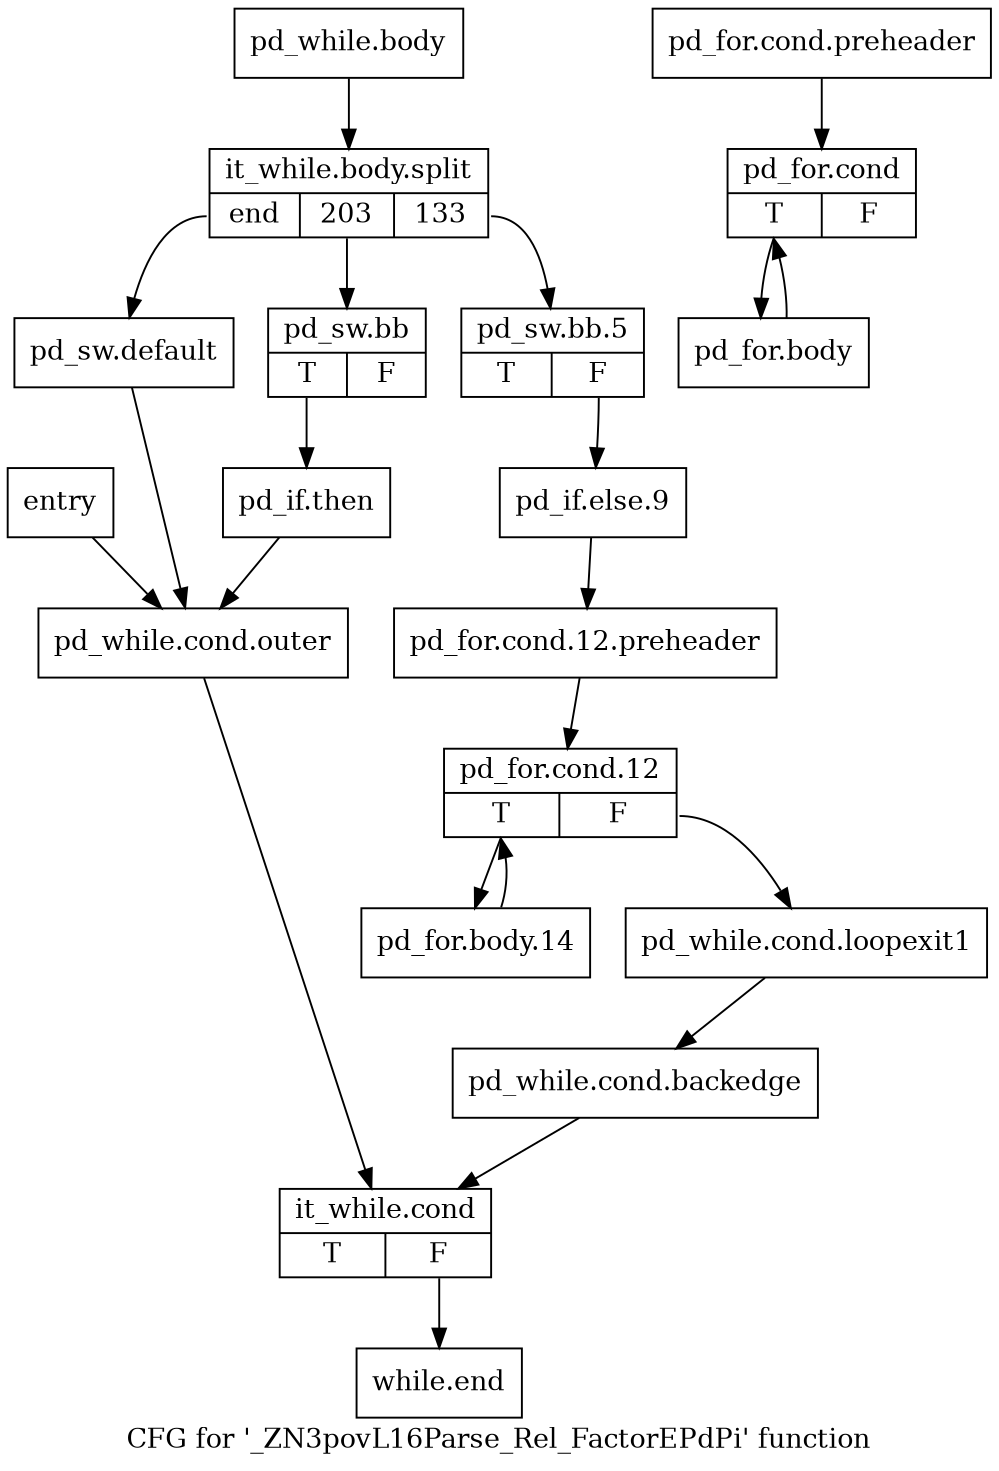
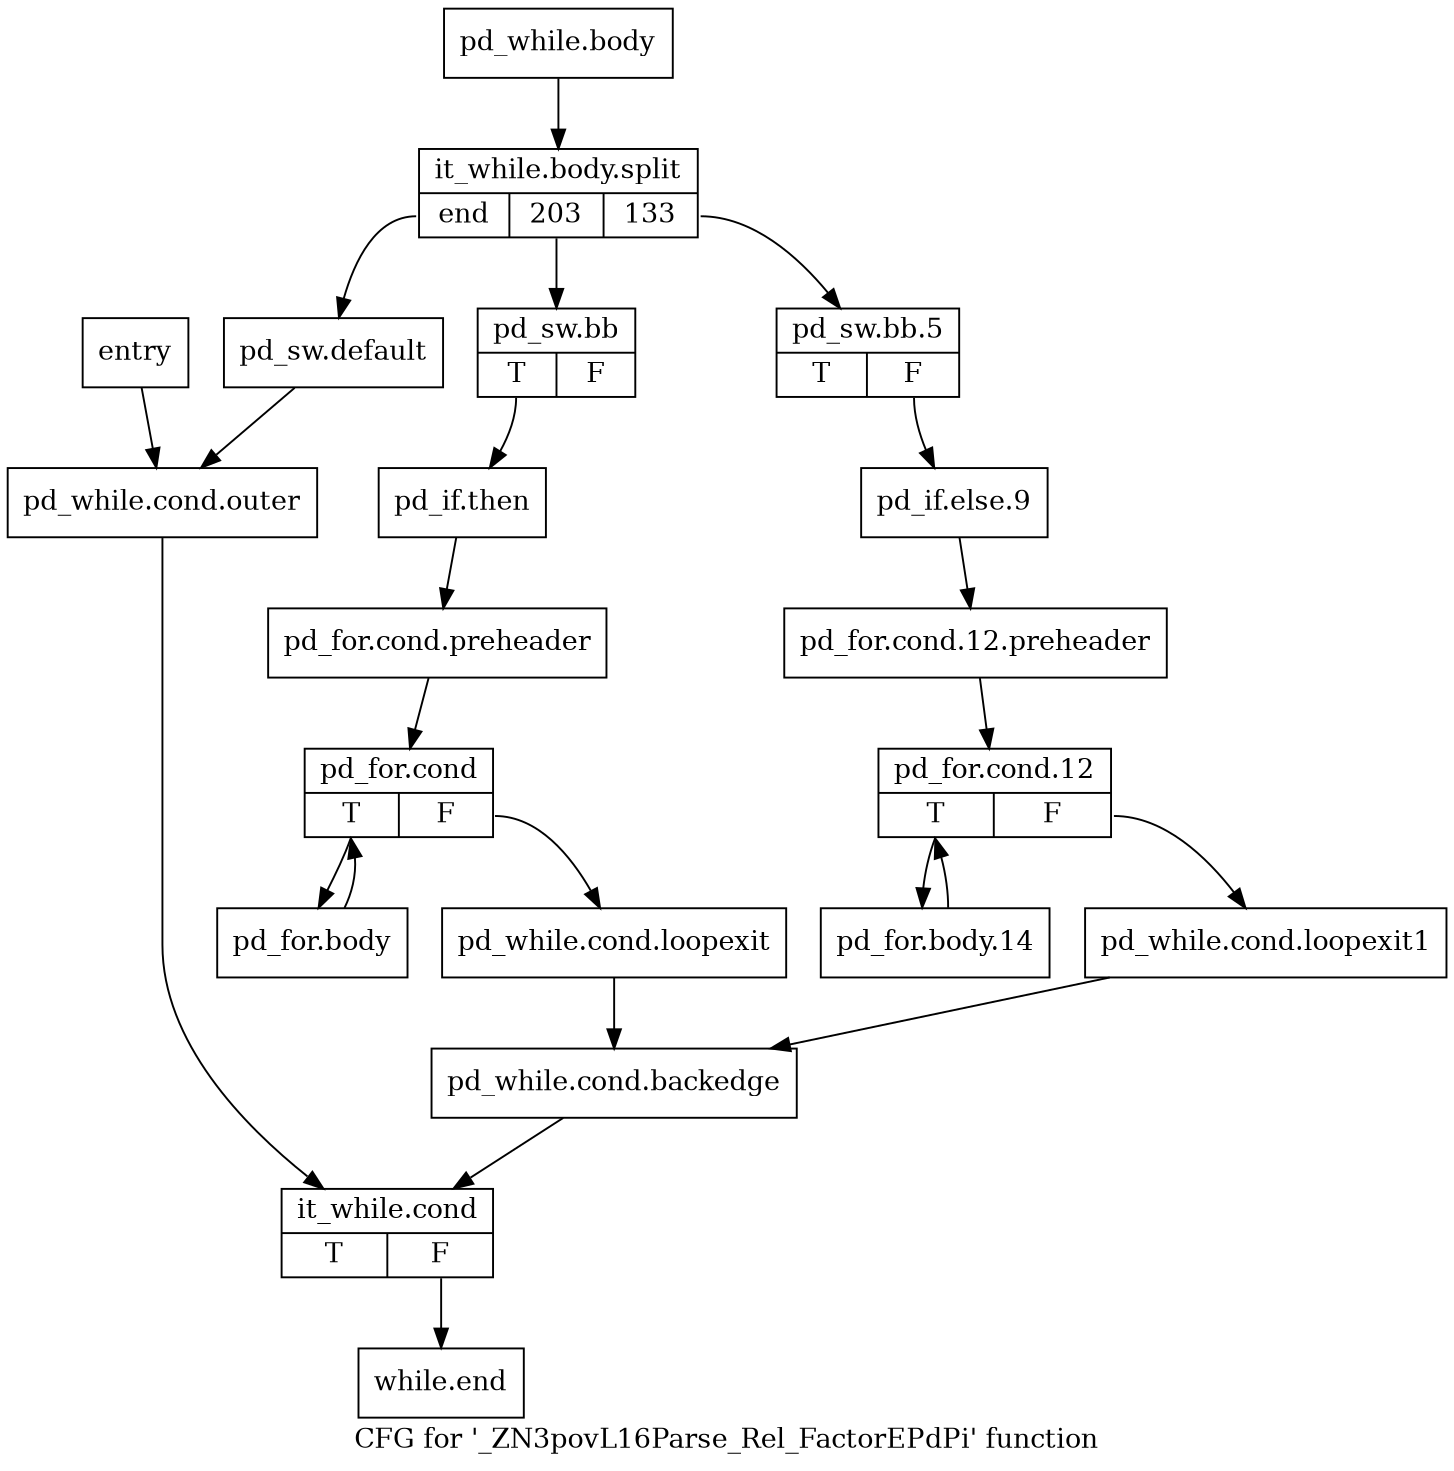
edge "pd_if.then" -> "pd_while.cond.outer": now "pd_if.then" -> "pd_for.cond.preheader"
node "pd_while.cond.loopexit": added
